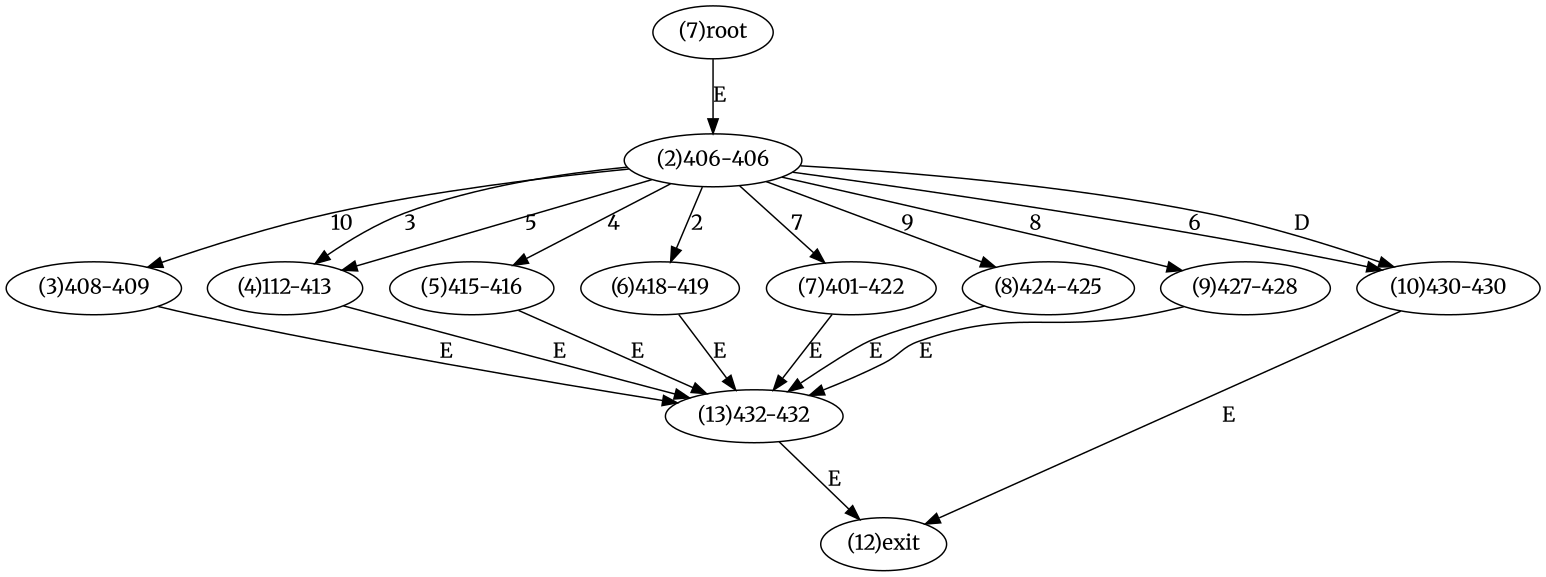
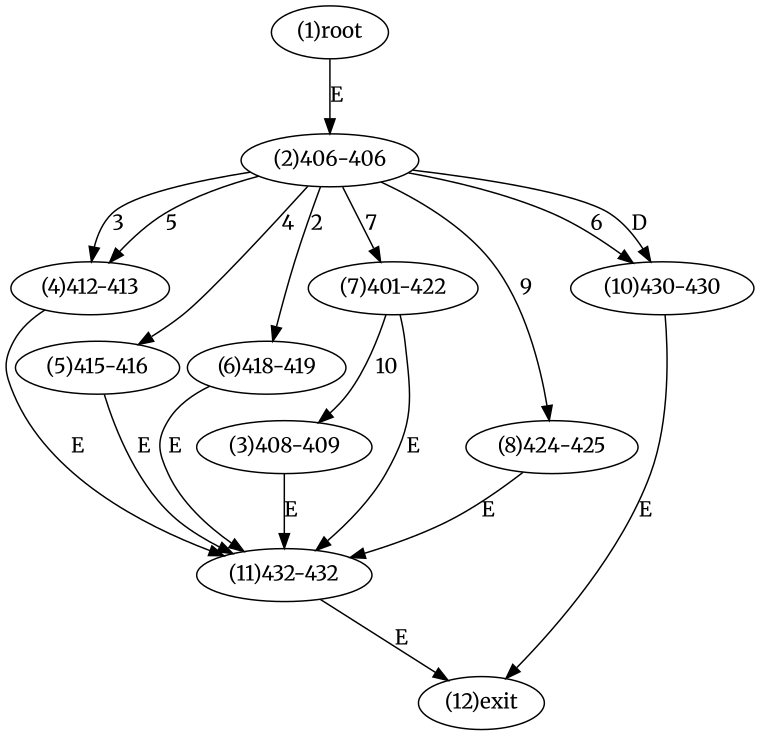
node "(7)root": label "(7)root" -> "(1)root"
edge "(2)406-406" -> "(3)408-409": now "(7)401-422" -> "(3)408-409"
node "(4)112-413": label "(4)112-413" -> "(4)412-413"
node "(9)427-428": removed
node "(13)432-432": label "(13)432-432" -> "(11)432-432"
